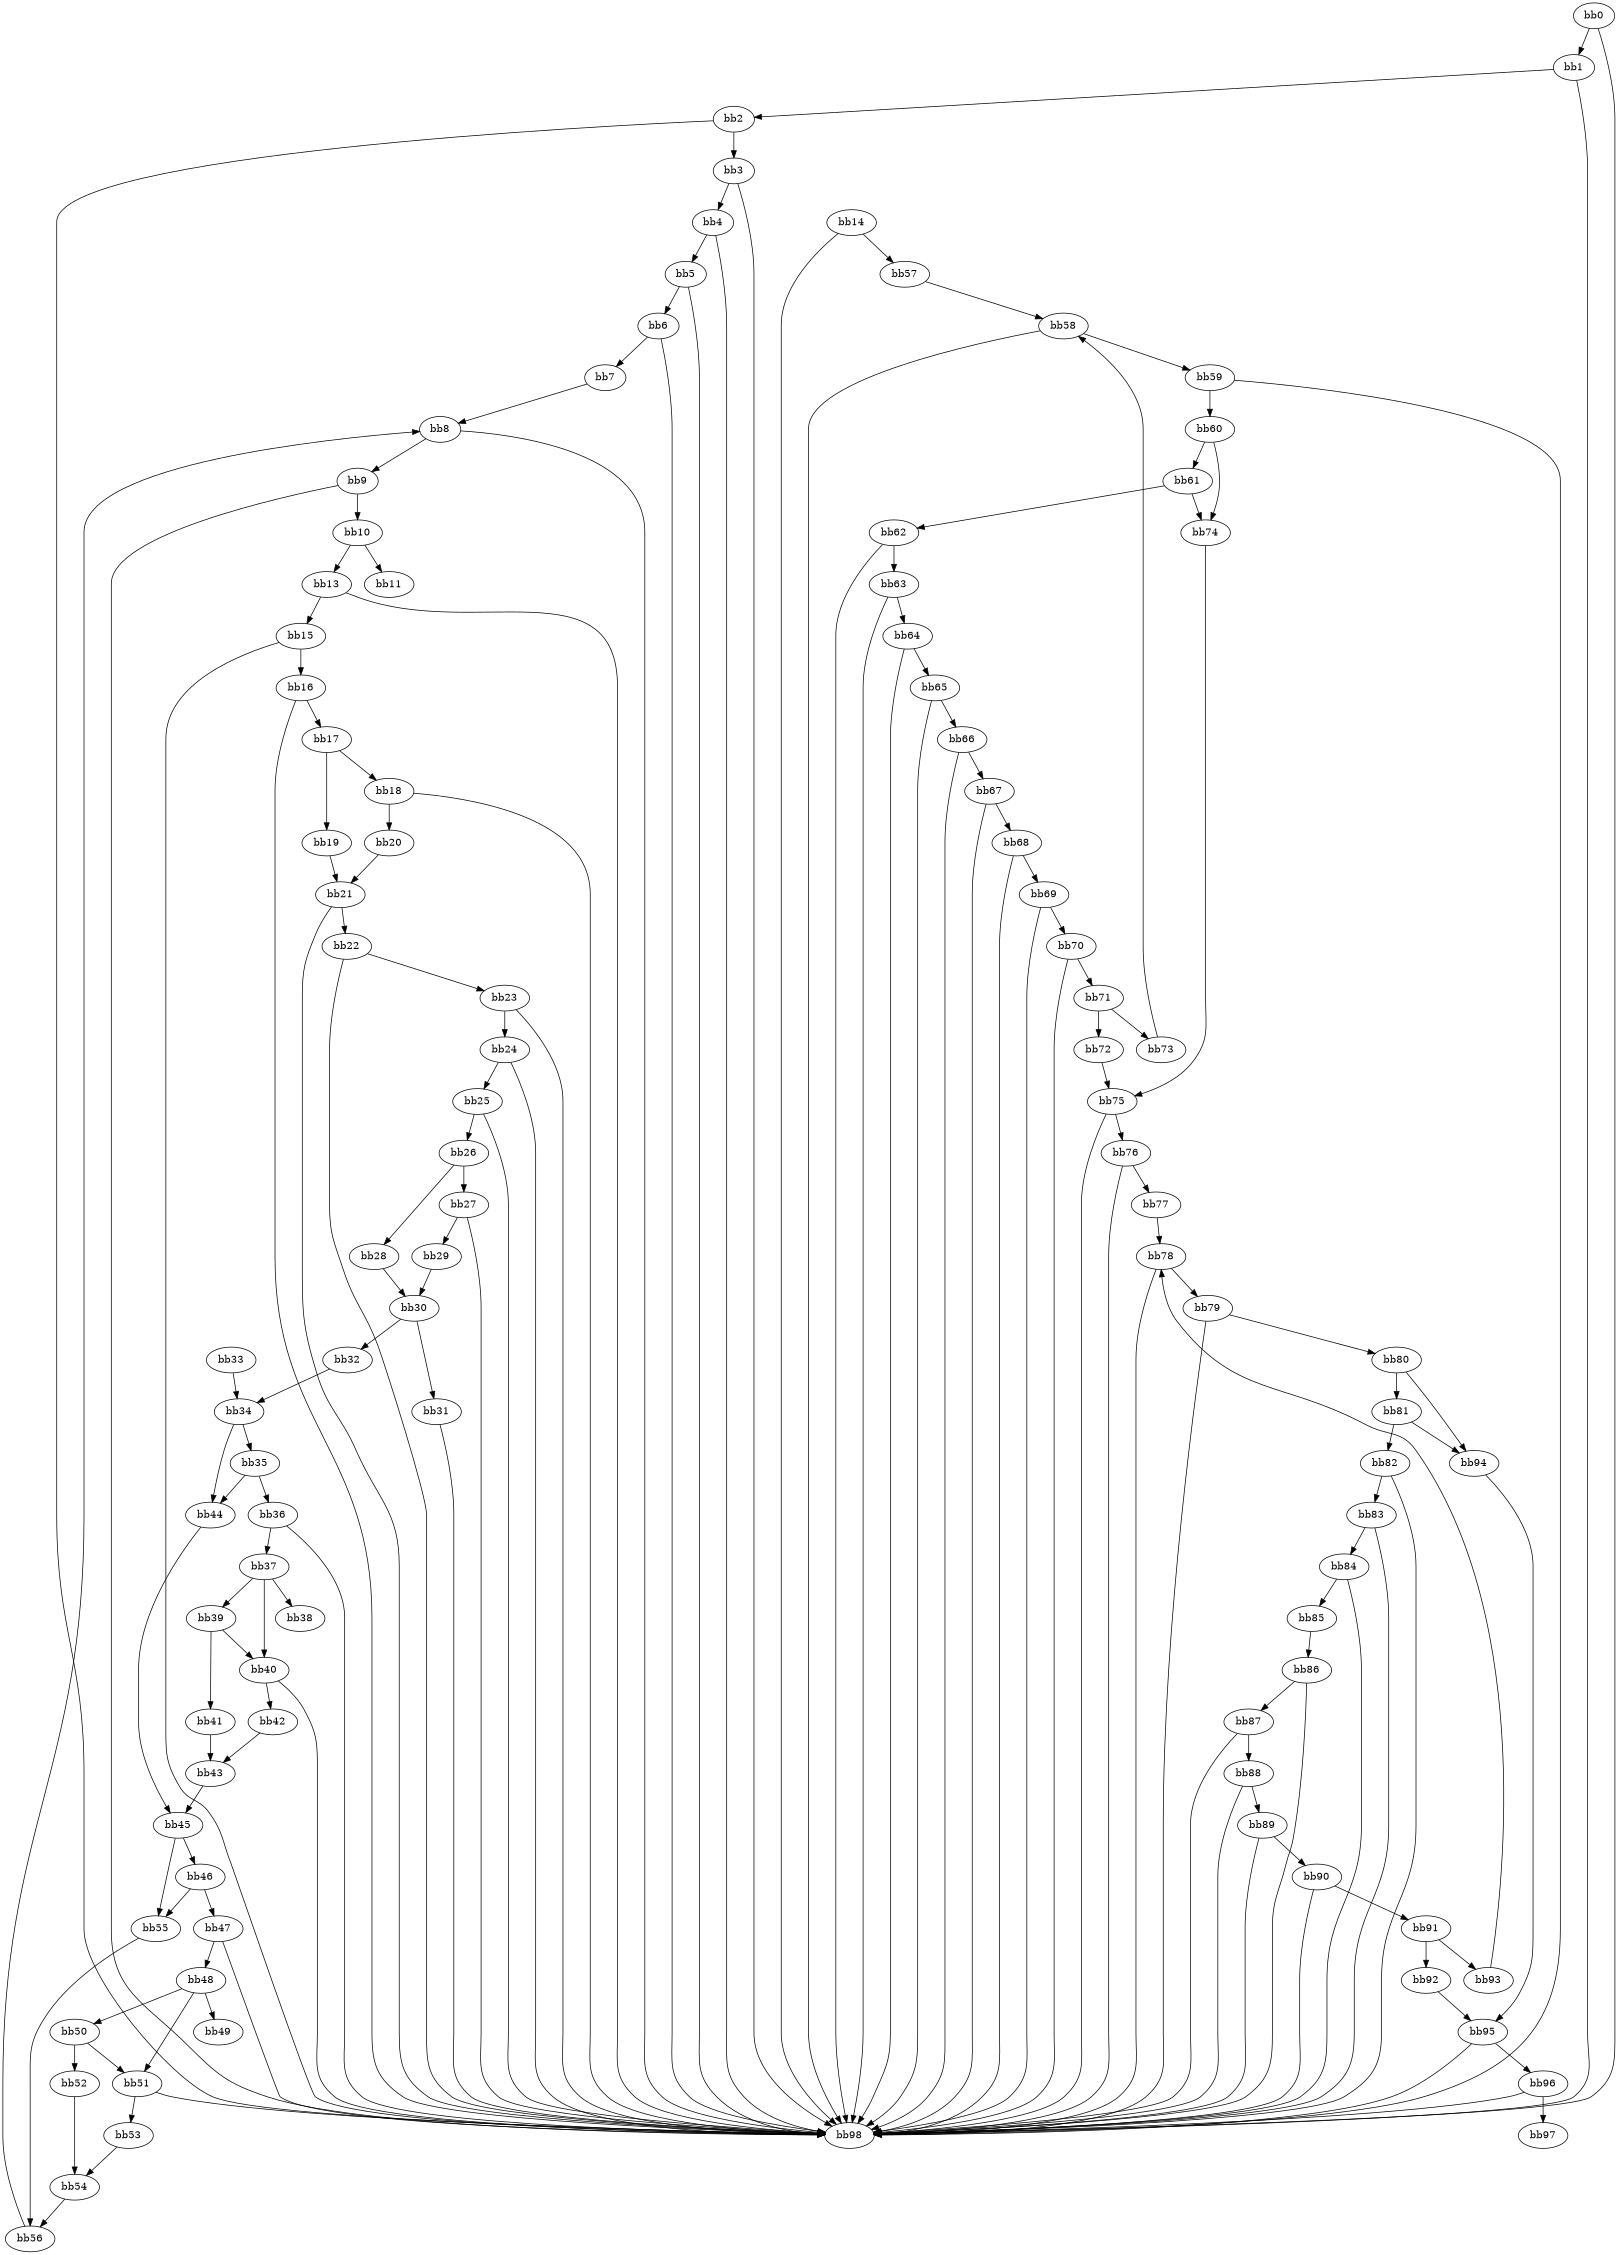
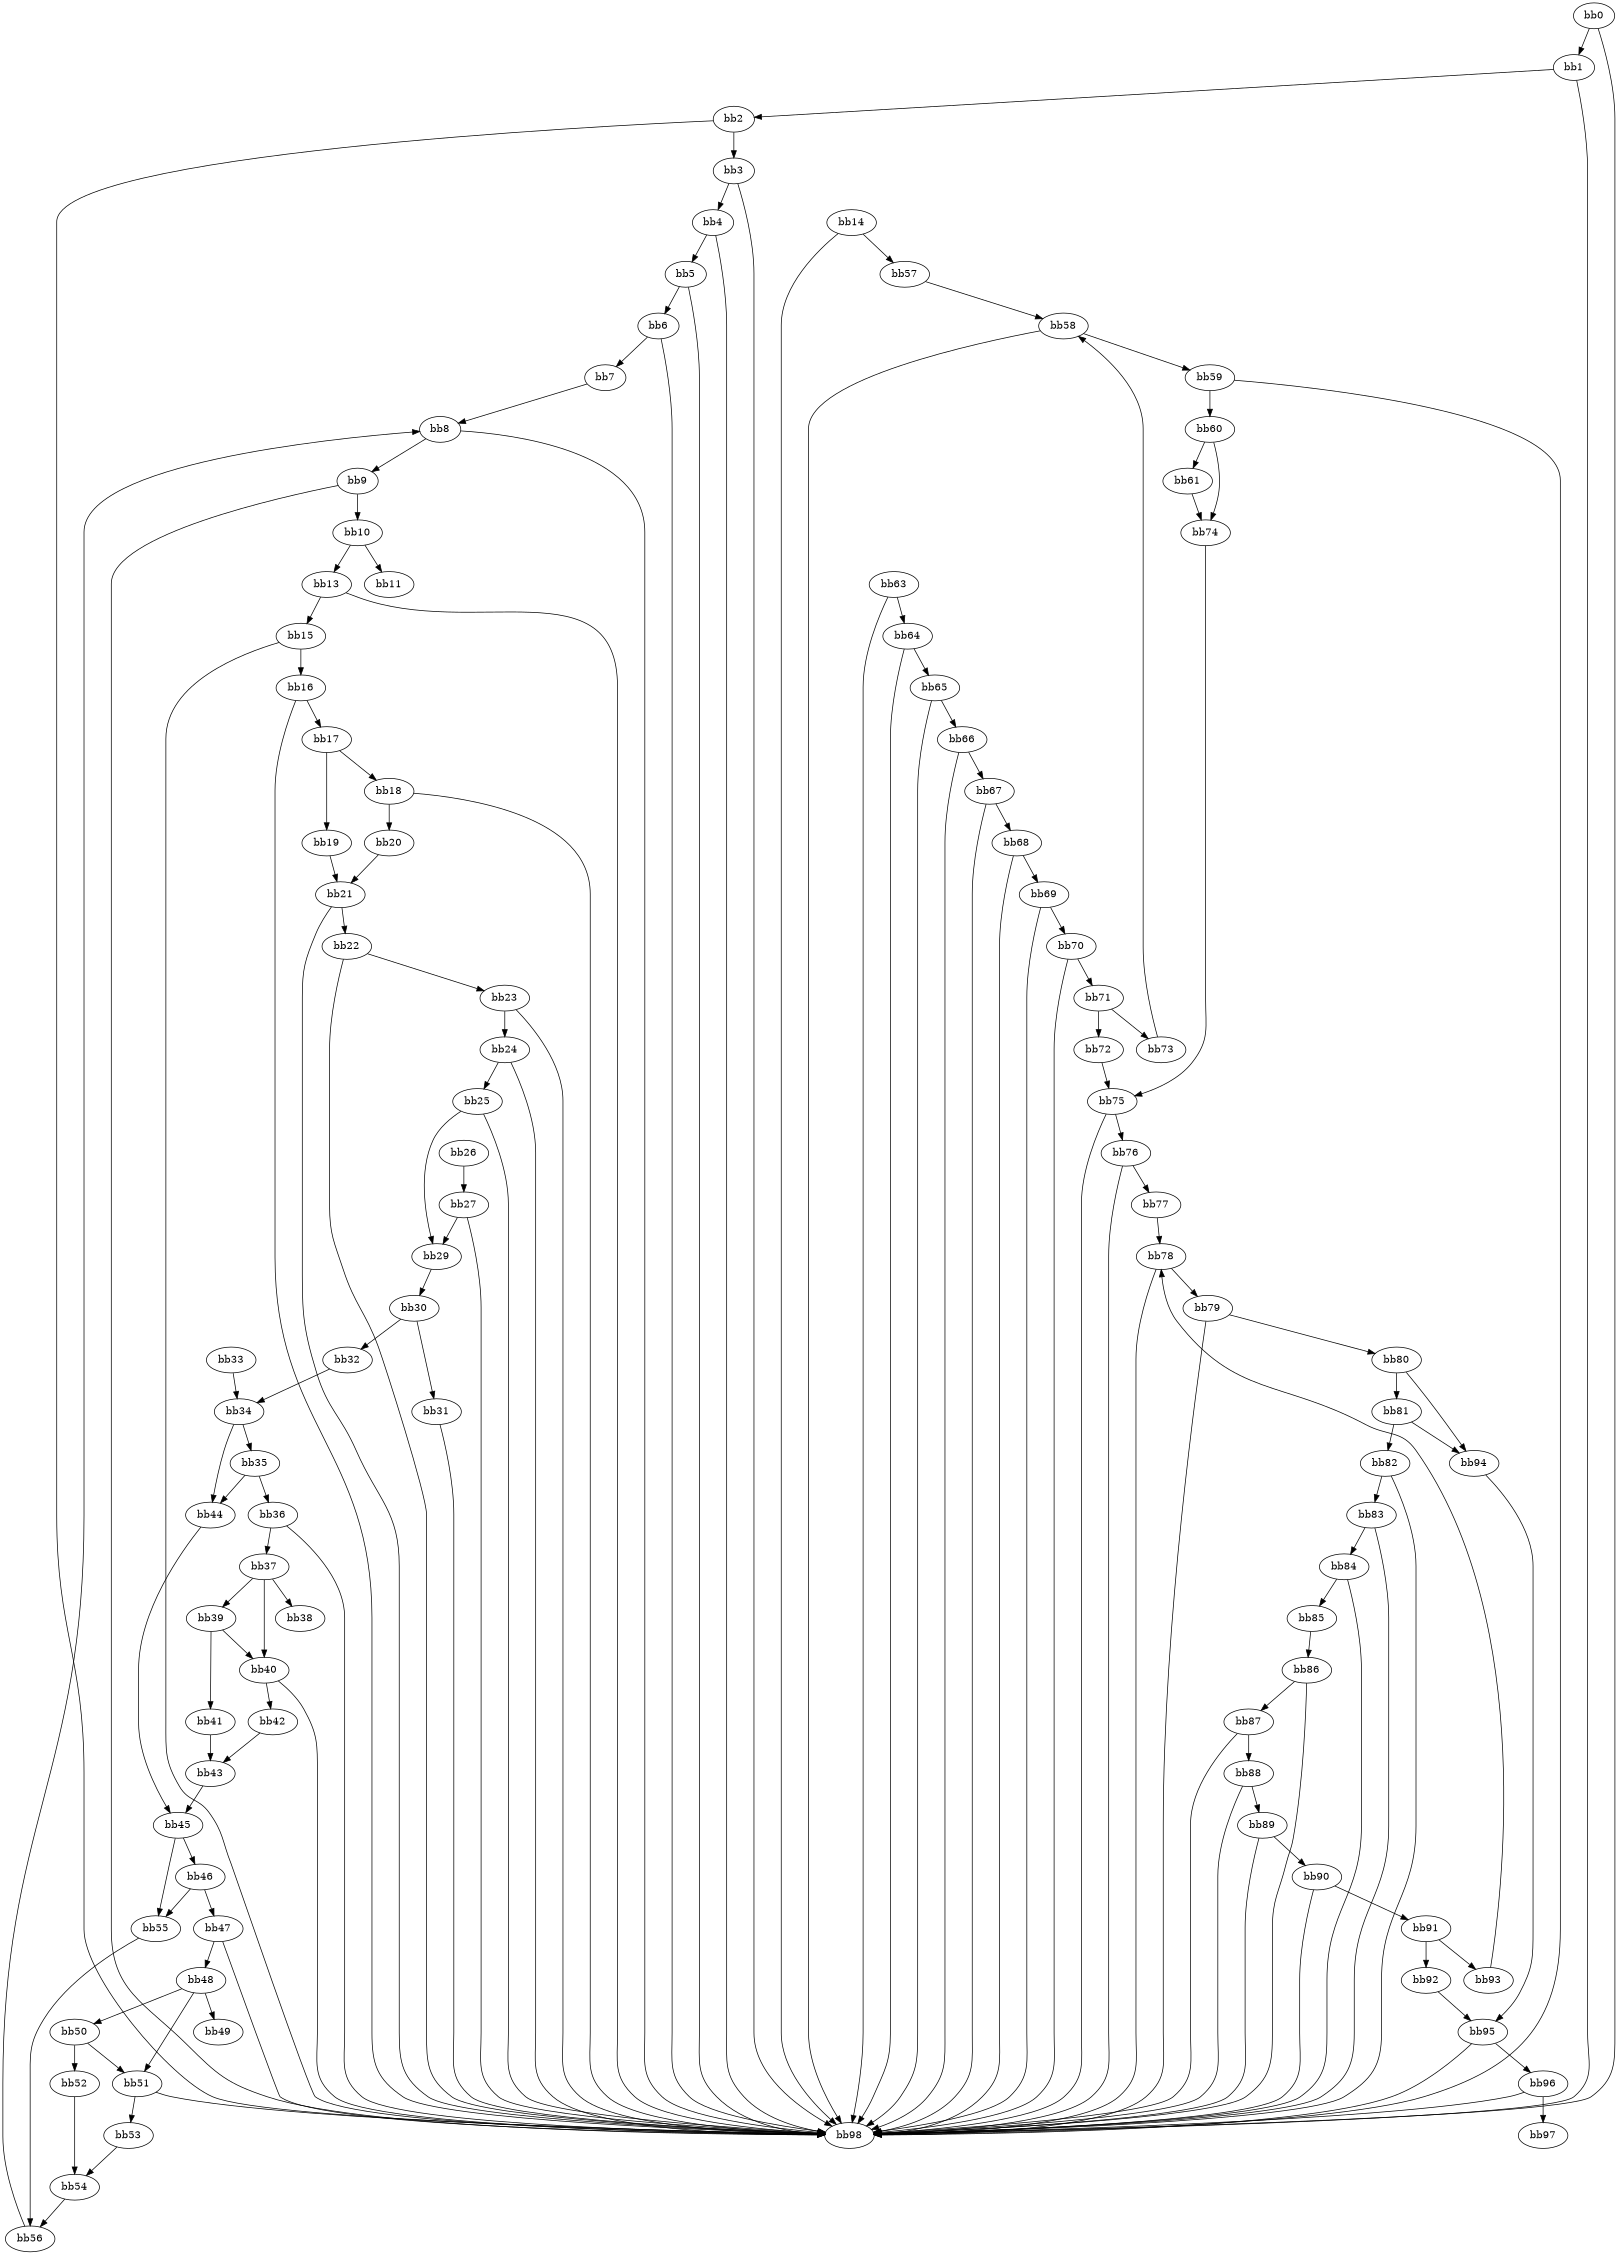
node "bb62": removed
edge "bb25" -> "bb26": now "bb25" -> "bb29"
node "bb28": removed
